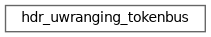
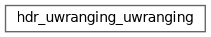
node "hdr_uwranging_tokenbus": label "hdr_uwranging_tokenbus" -> "hdr_uwranging_uwranging"
